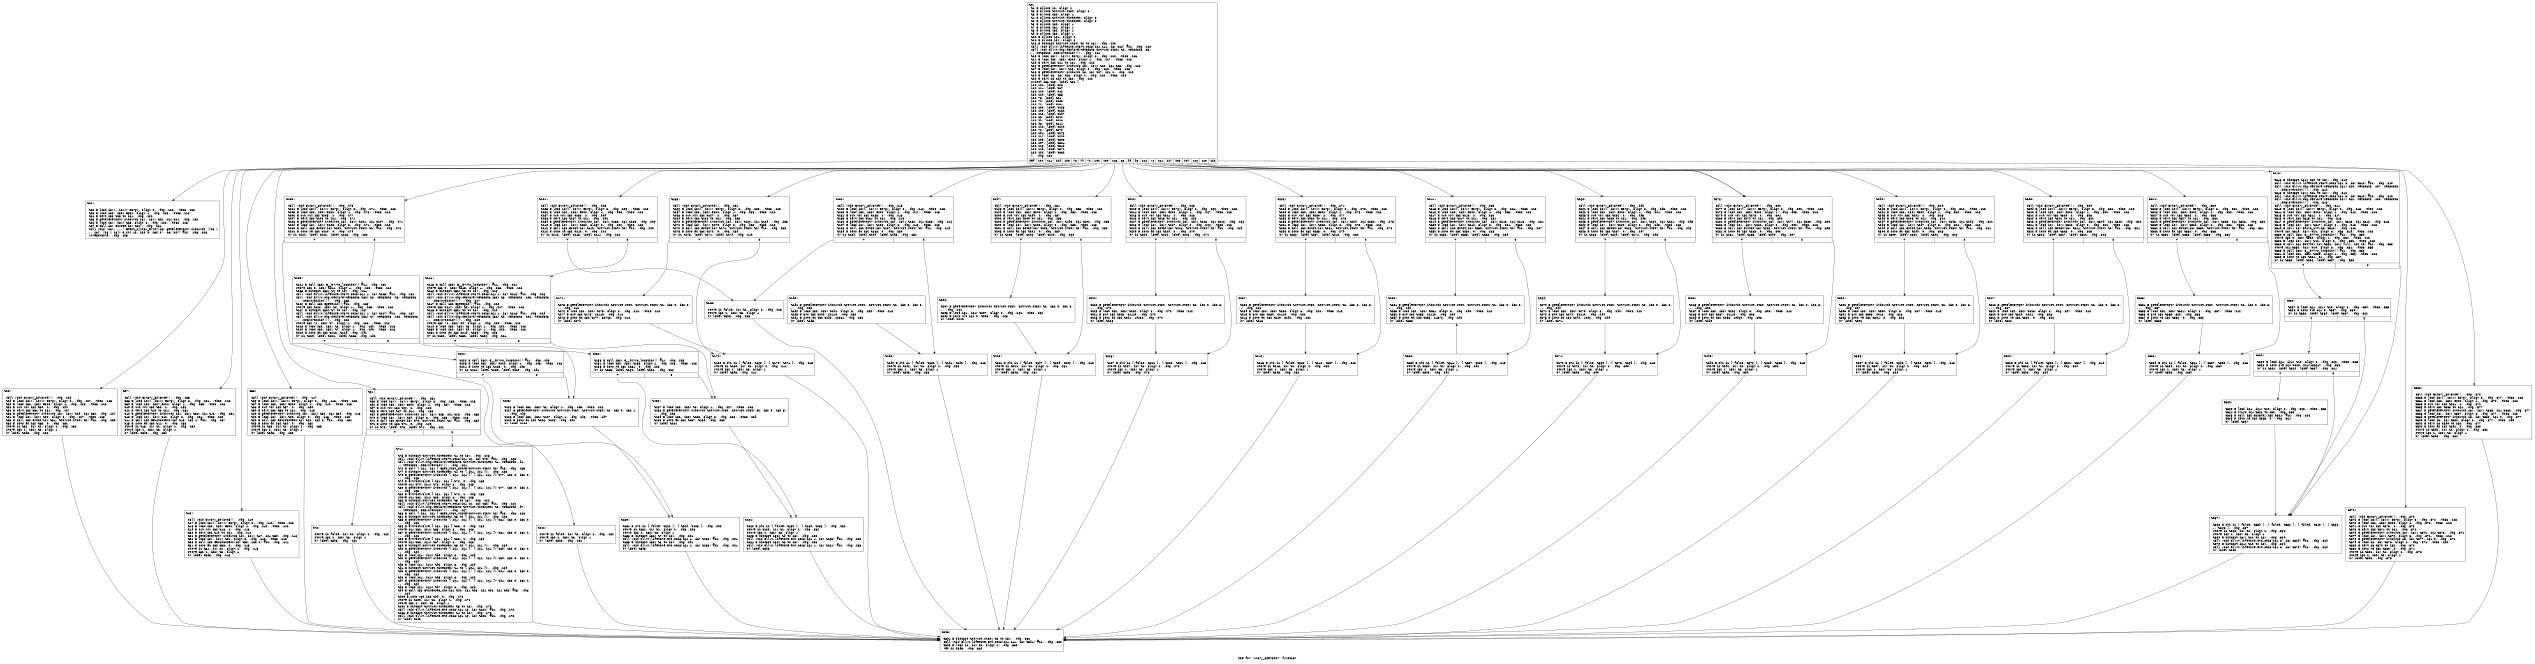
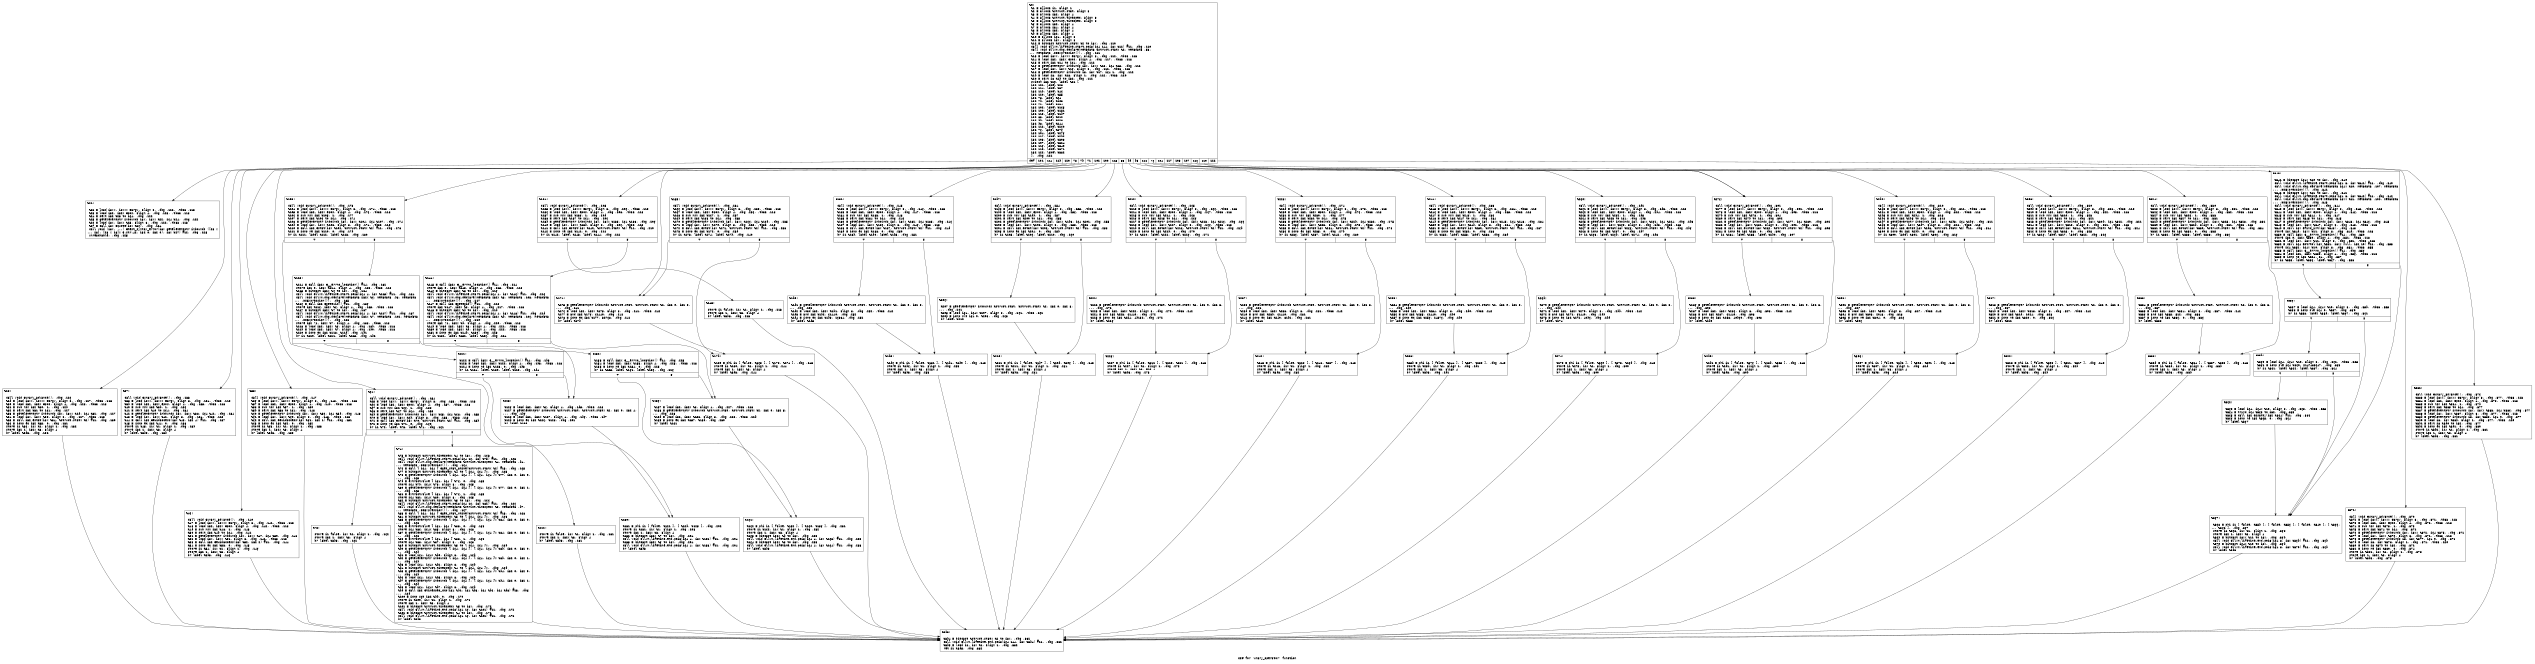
edge "%0:" -> "%165:": now "%0:" -> "%174:"
edge "%181:" -> "%143:": now "%181:" -> "%190:"
edge "%258:" -> "%253:": reversed
node "%226:": text "store i32 1, i32* %3, align 4" -> "store i32 1, i32* %3, end 4"
